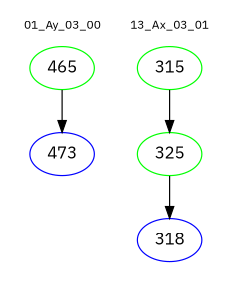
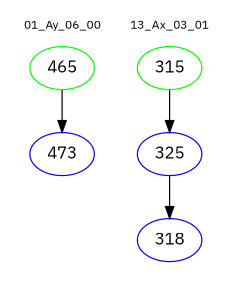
cluster "01_Ay_03_00": label "01_Ay_03_00" -> "01_Ay_06_00"
node "325": color green -> blue
